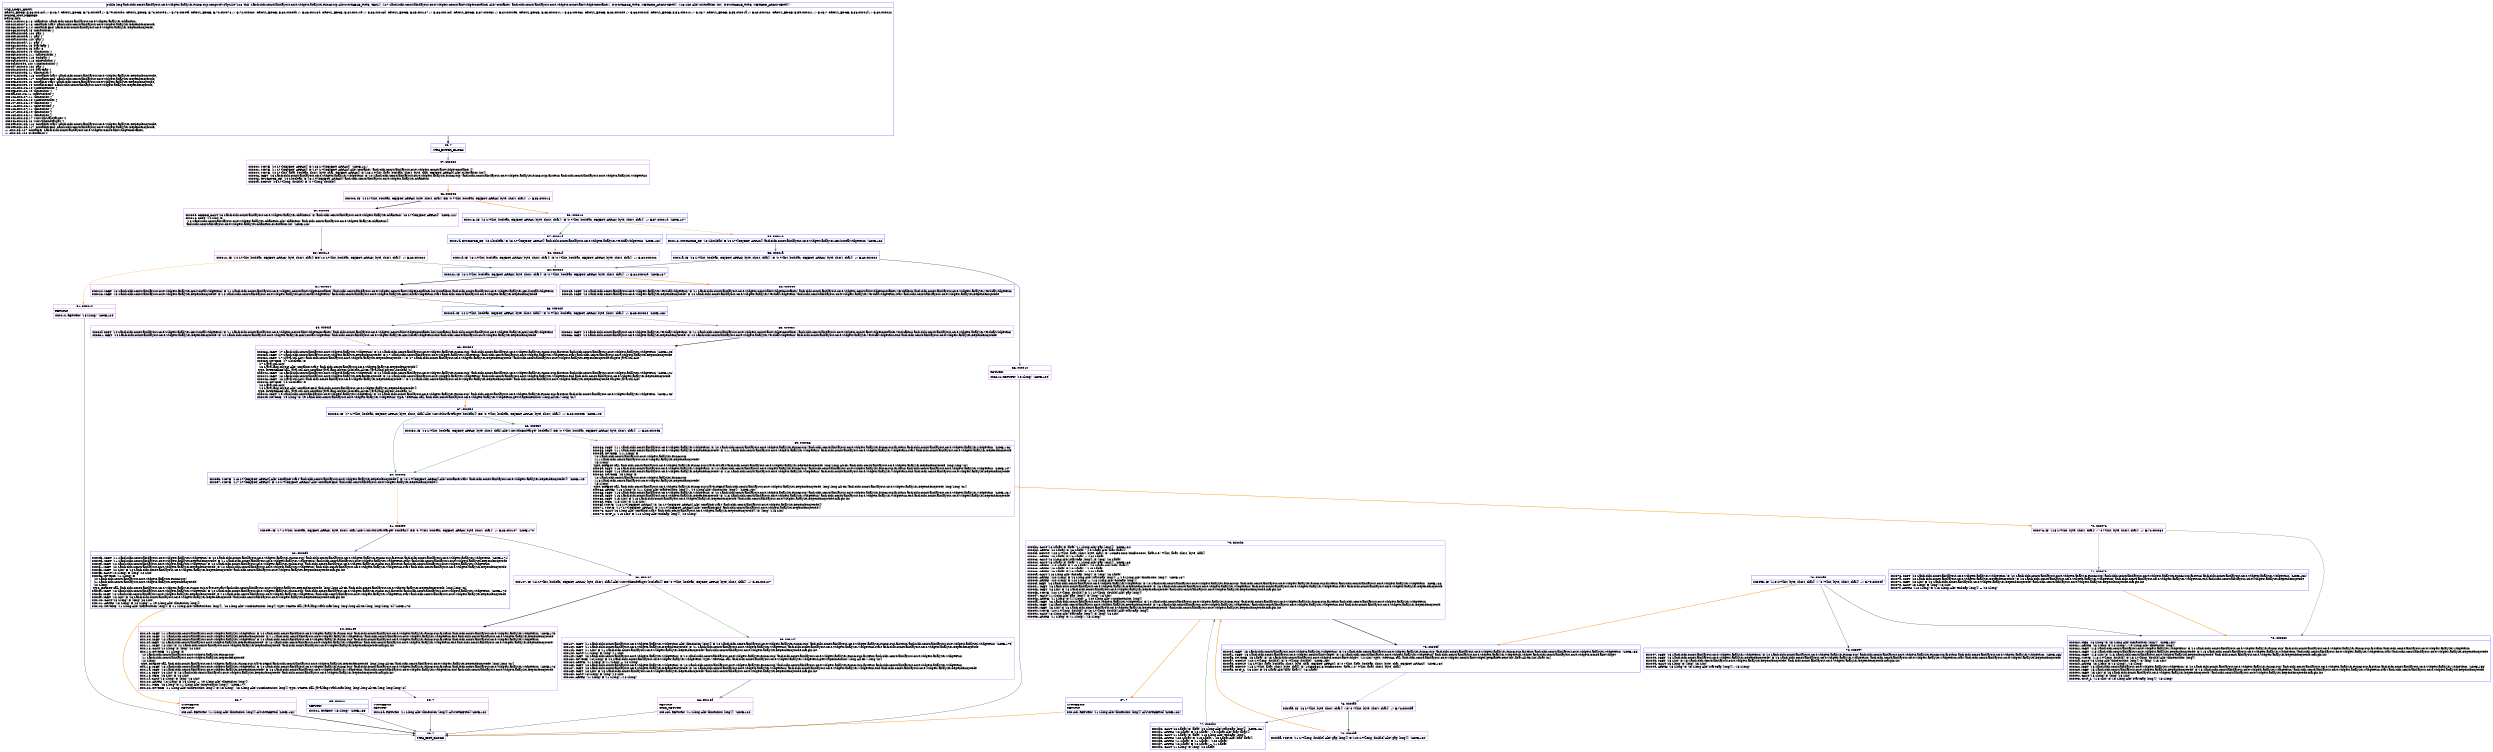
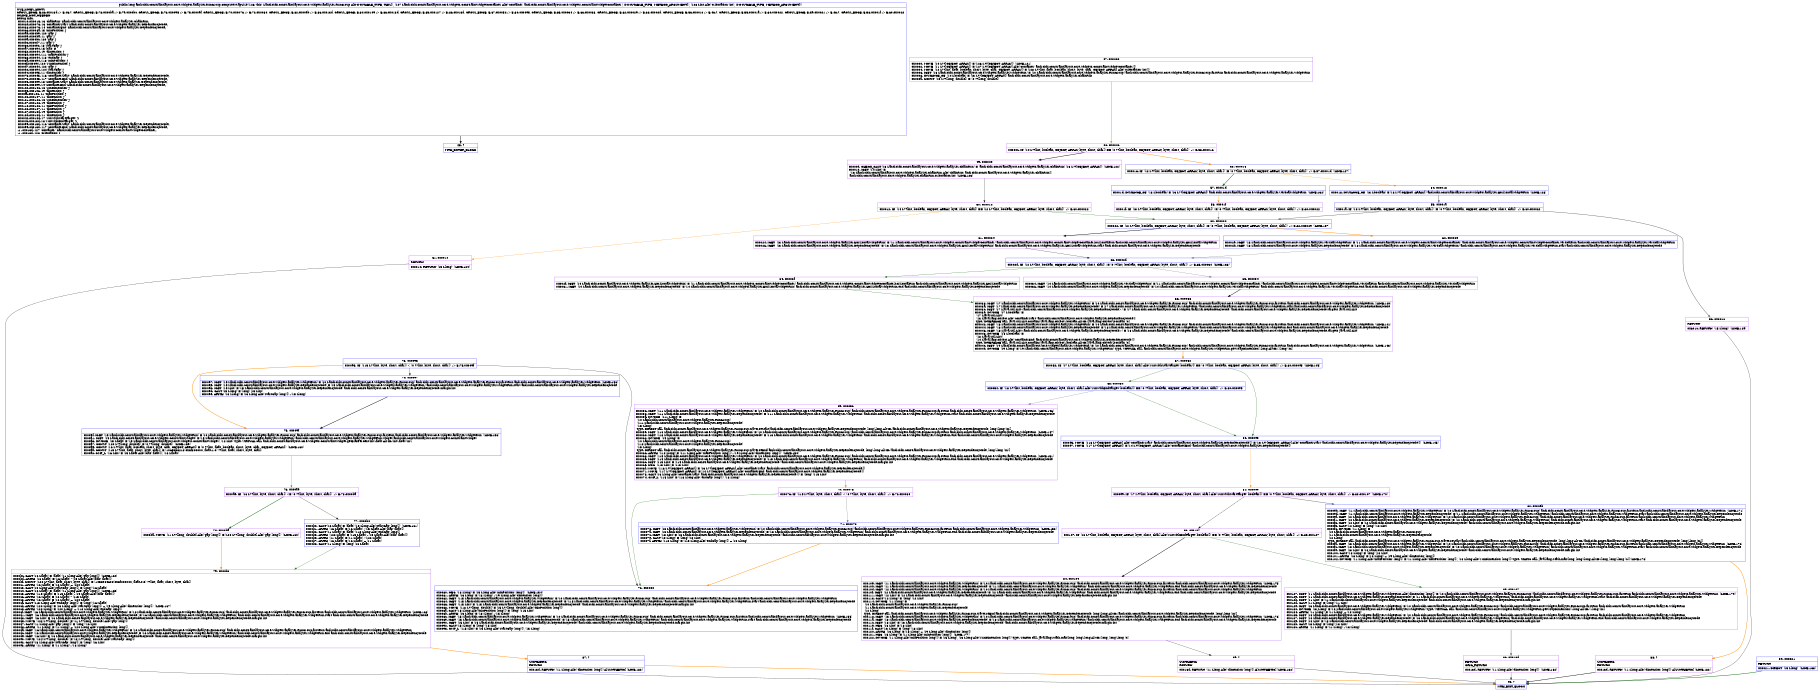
edge "45: ?" -> "47: 0x0000": removed
edge "53: 0x0016" -> "57: 0x001d": style solid -> bold
edge "79: 0x00bc" -> "75: 0x009f": now "74: 0x0097" -> "75: 0x009f"
edge "59: 0x0021" -> "46: ?": color gray40 -> darkgreen
